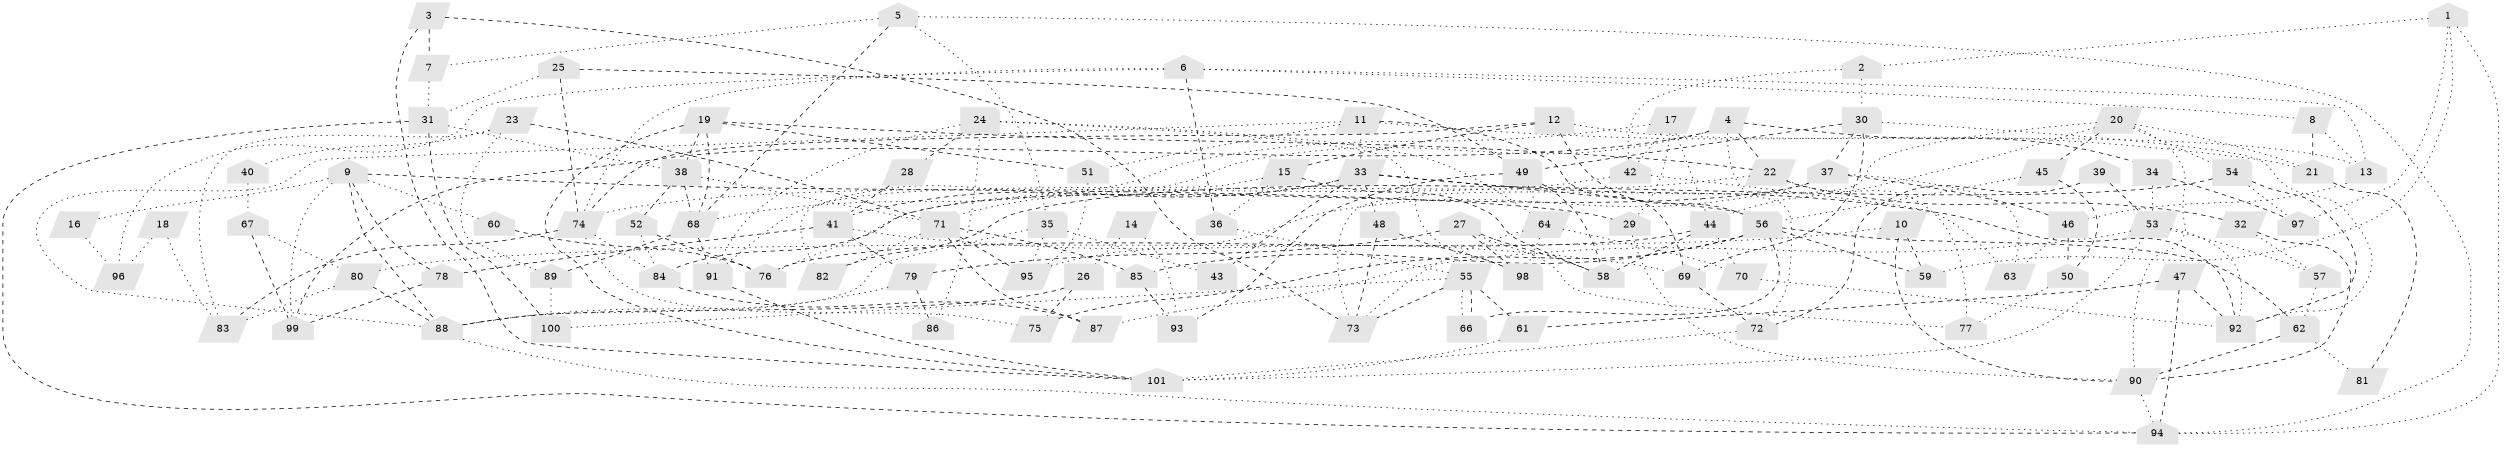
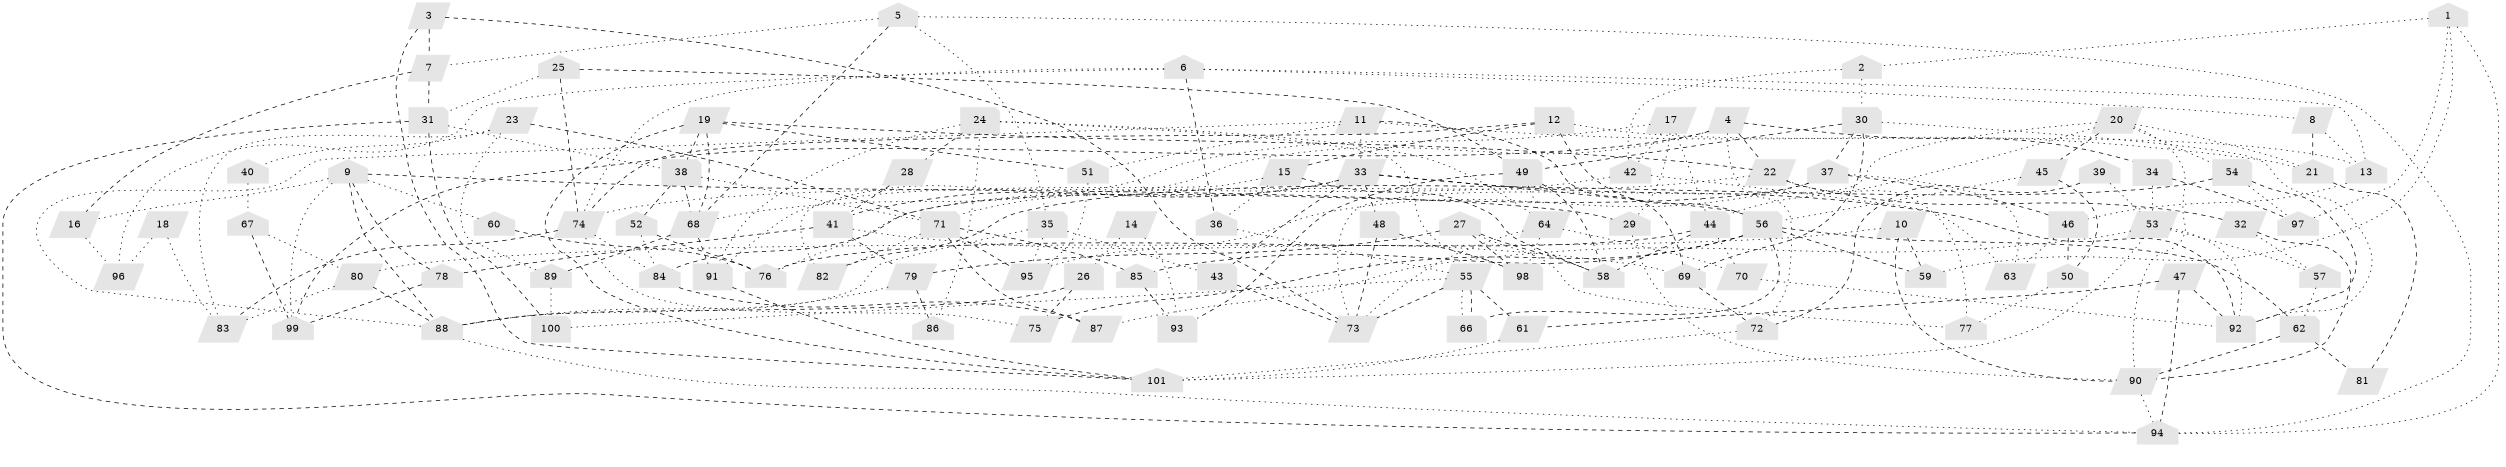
edge "7" -- "31": style dotted -> dashed
edge "7" -- "16": added
edge "39" -- "53": style dashed -> dotted
edge "43" -- "73": added
edge "62" -- "81": style dotted -> dashed
